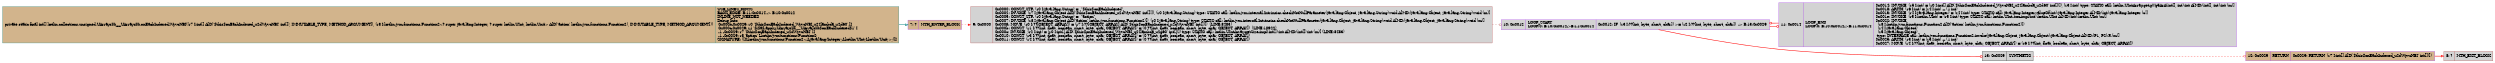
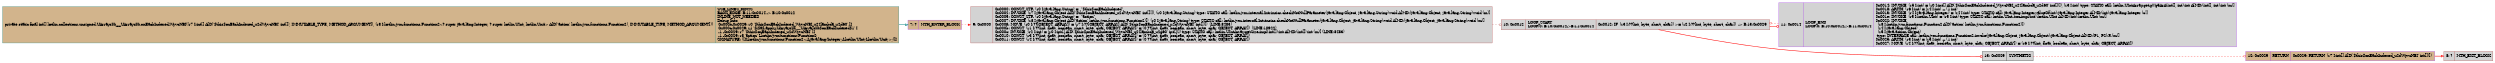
edge "11: 0x0014" -> "10: 0x0012": style bold -> dashed
node "10: 0x0012": color purple -> brown
node "11: 0x0014": text "(r5 I:java.lang.Object)" -> "(r5 I:java.action.Object)"
